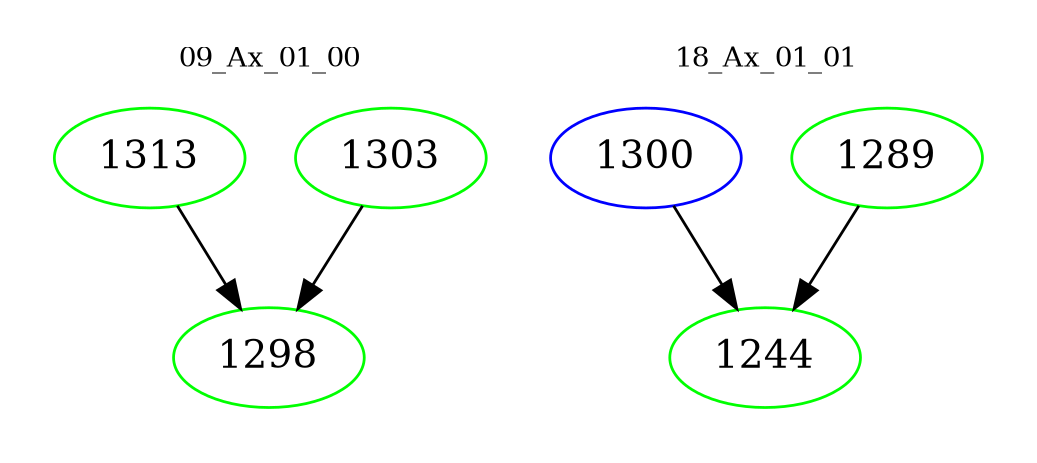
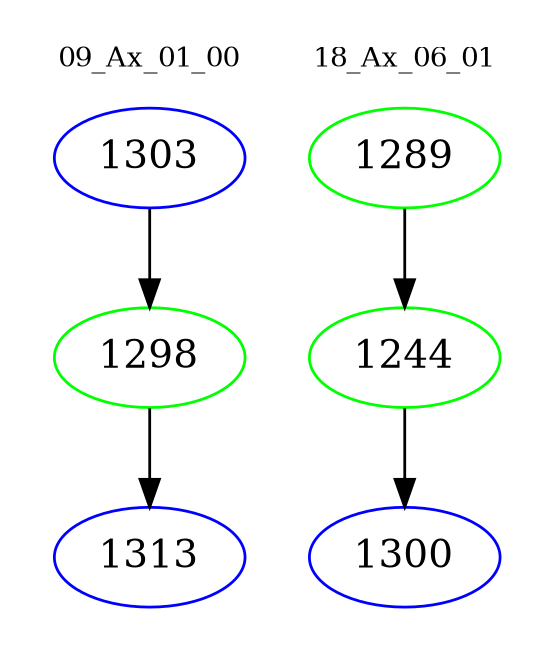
cluster "18_Ax_01_01": label "18_Ax_01_01" -> "18_Ax_06_01"
node "1313": color green -> blue
node "1303": color green -> blue
edge "1313" -> "1298": reversed
edge "1300" -> "1244": reversed
